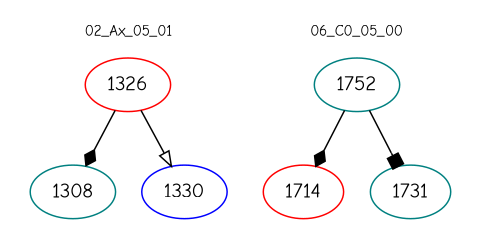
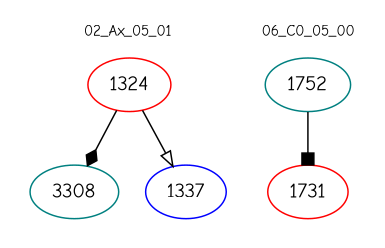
node "1326": label "1326" -> "1324"
node "1308": label "1308" -> "3308"
node "1330": label "1330" -> "1337"
node "1714": removed
node "1731": color teal -> red
